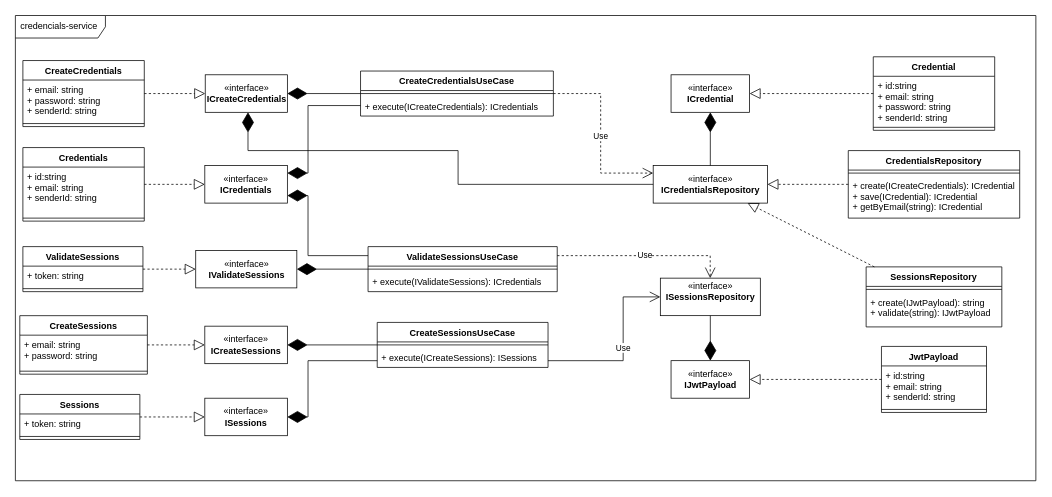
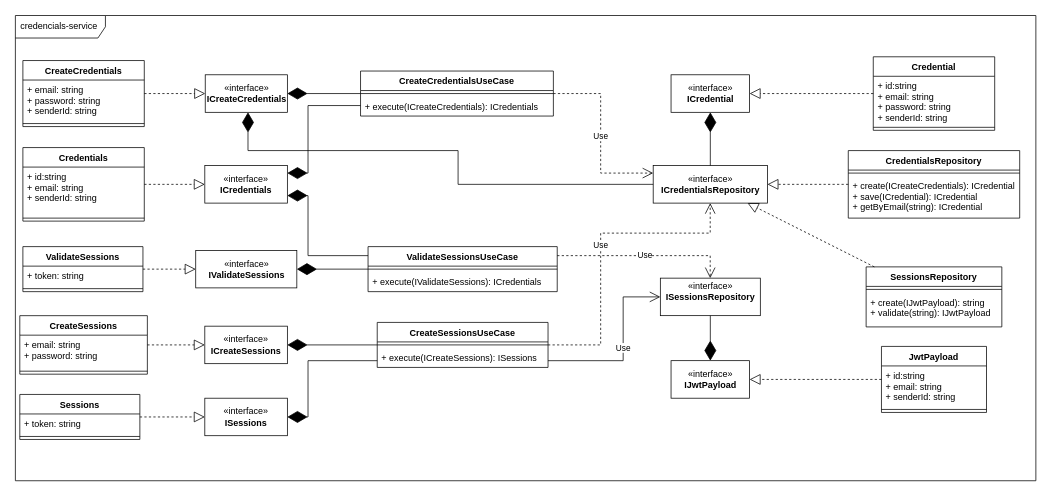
edge "CreateSessionsUseCase" -> "«interface» ICredentialsRepository": added, label "Use"
